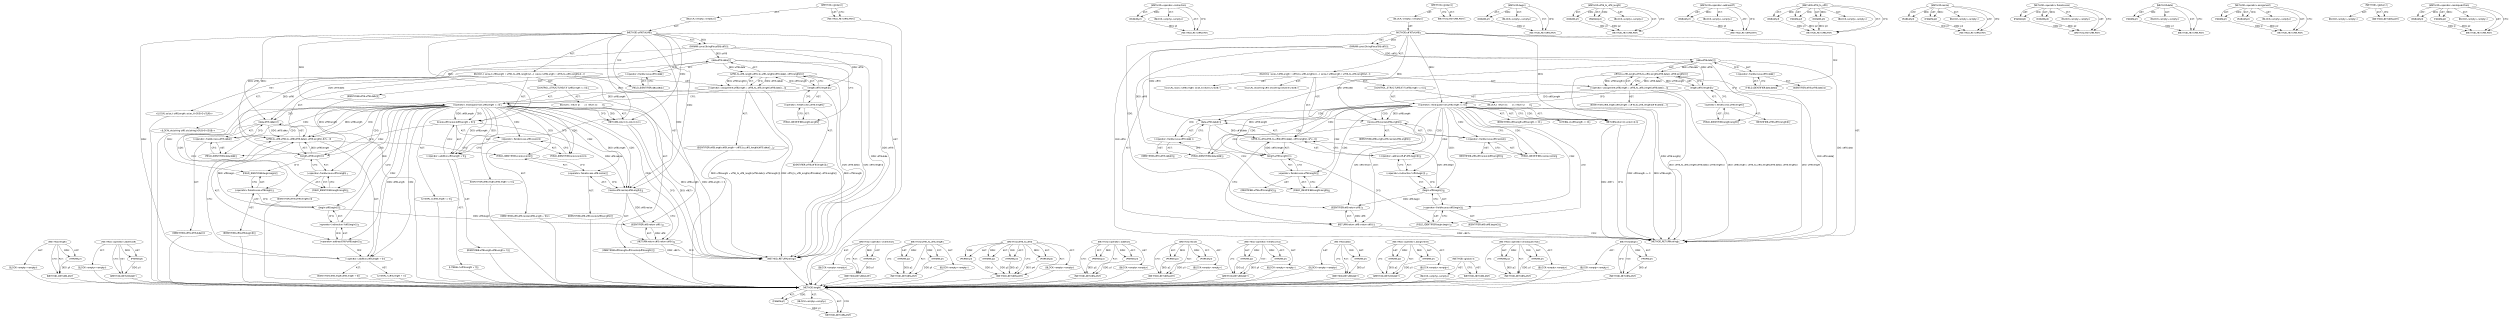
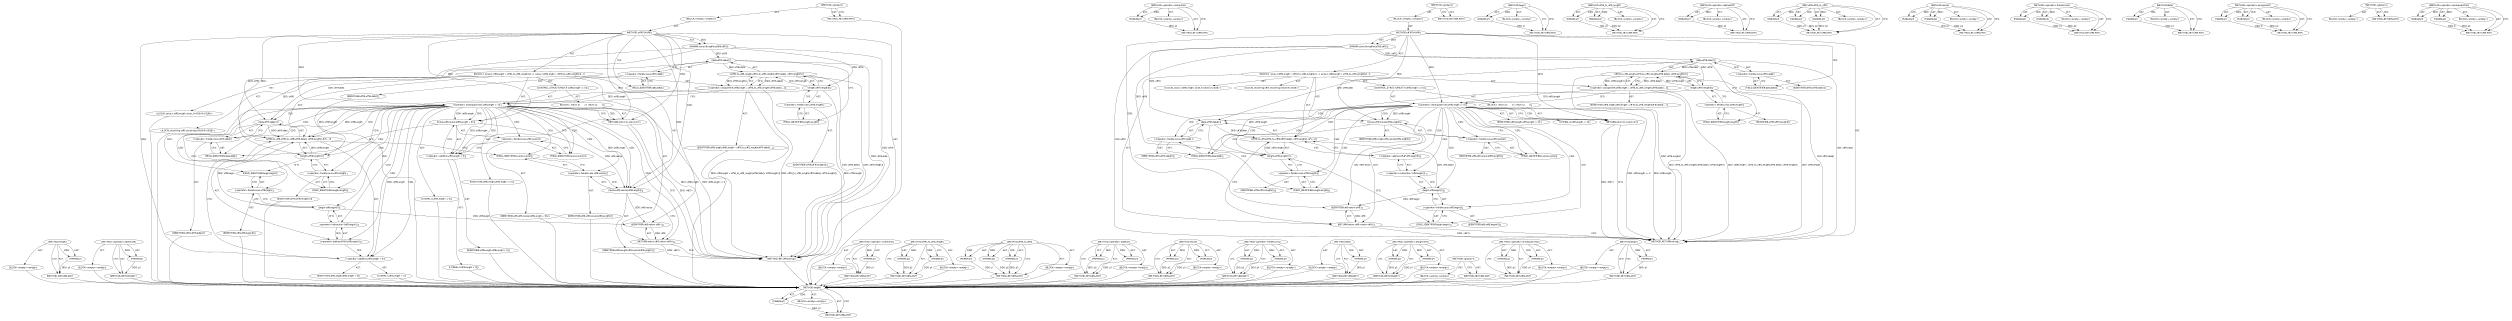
node "(PARAM,p4)": removed
